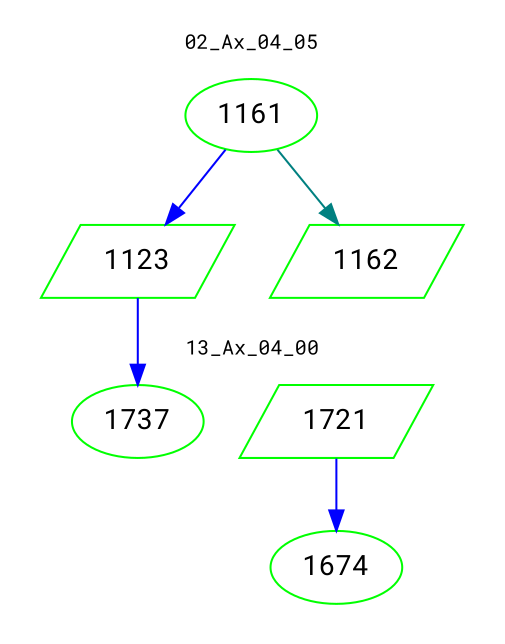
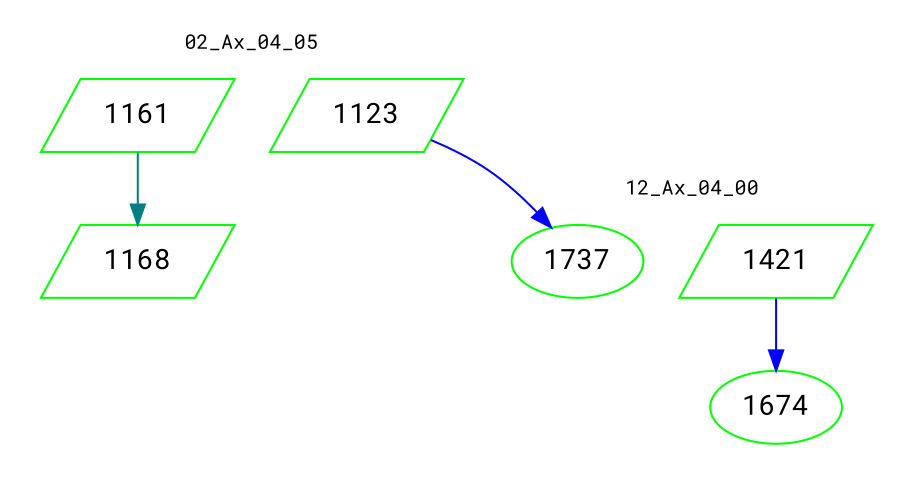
node "1161": shape ellipse -> parallelogram
edge "1161" -> "1123": removed
node "1162": label "1162" -> "1168"
cluster "13_Ax_04_00": label "13_Ax_04_00" -> "12_Ax_04_00"
node "1721": label "1721" -> "1421"
